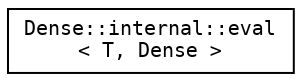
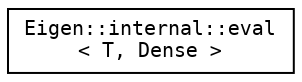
node "Dense::internal::eval < T, Dense >": label "Dense::internal::eval < T, Dense >" -> "Eigen::internal::eval < T, Dense >"
